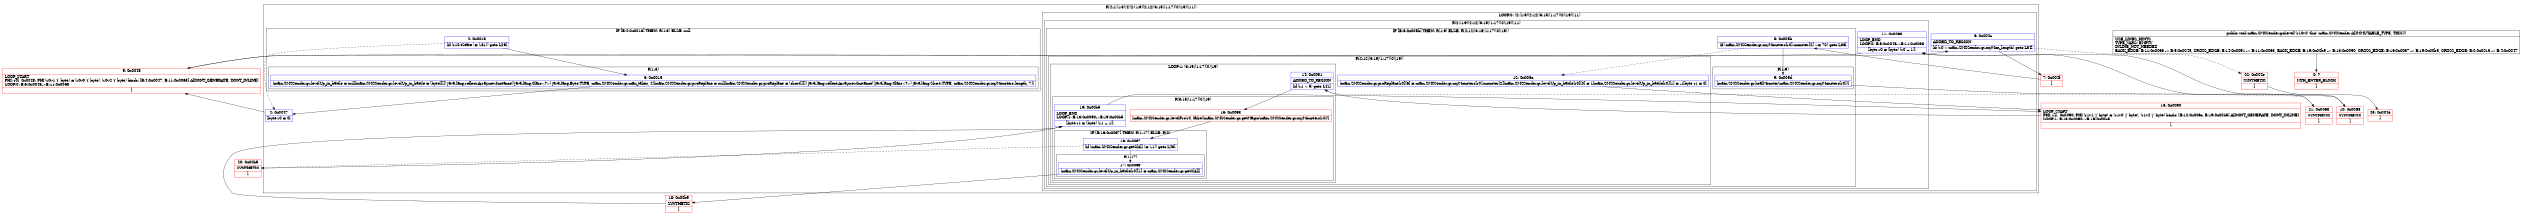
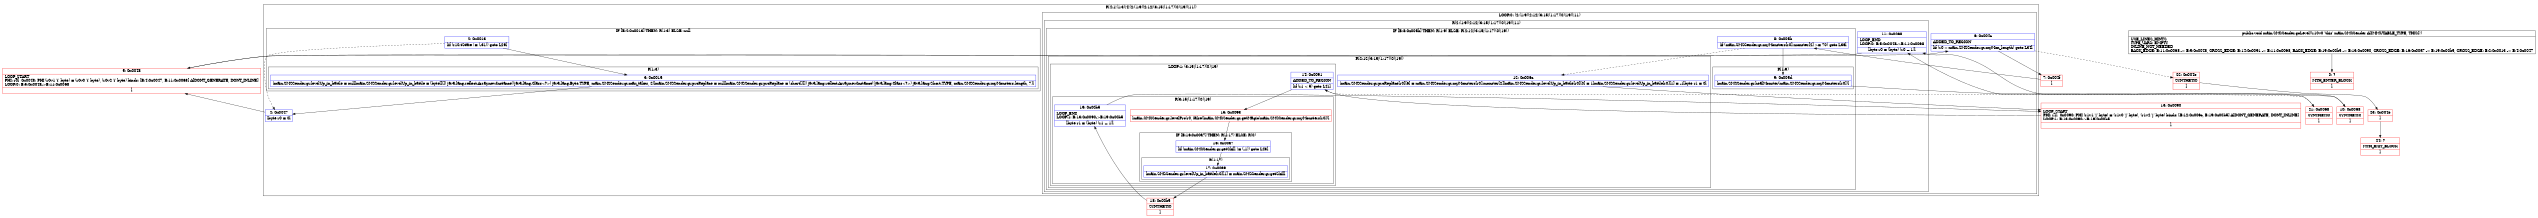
node "24: ?": added
node "20: 0x00b5": removed
